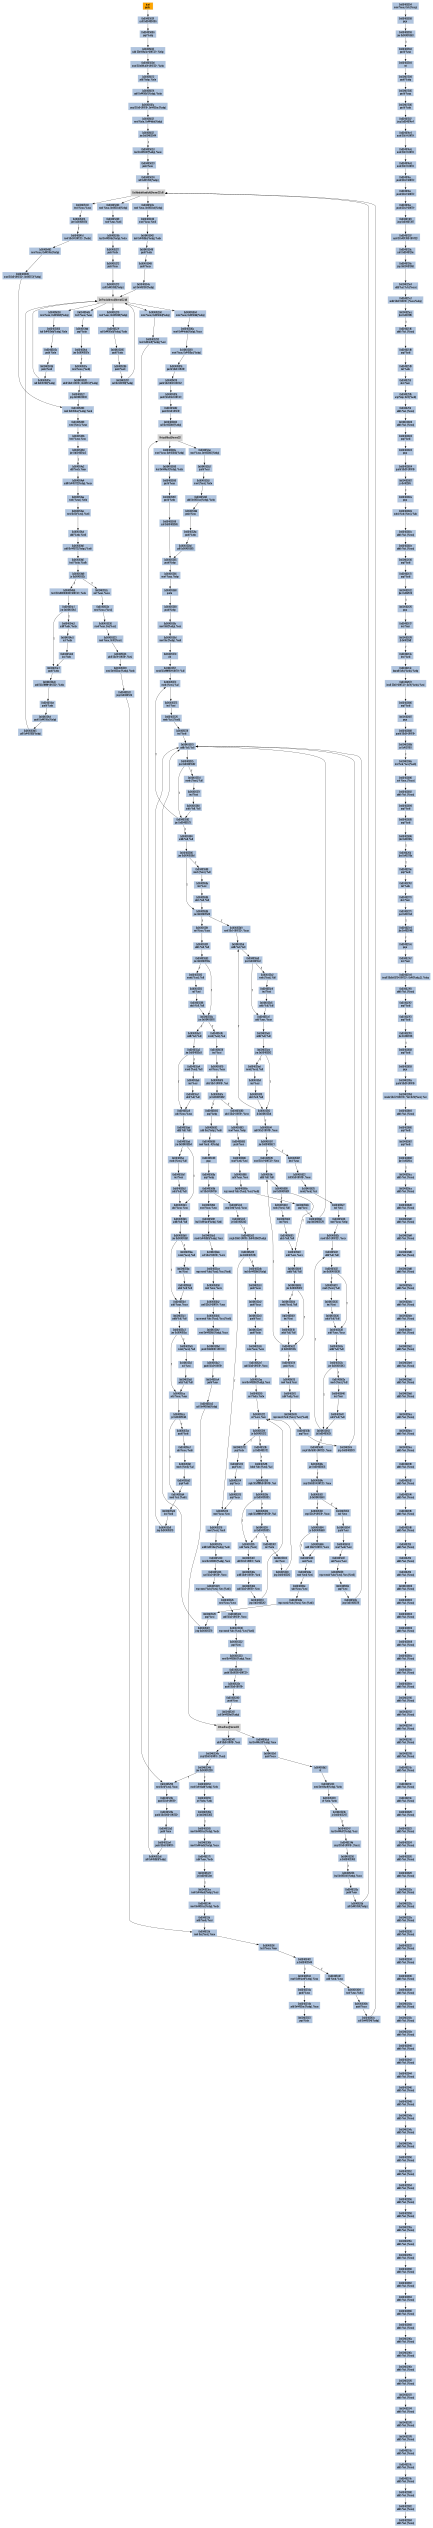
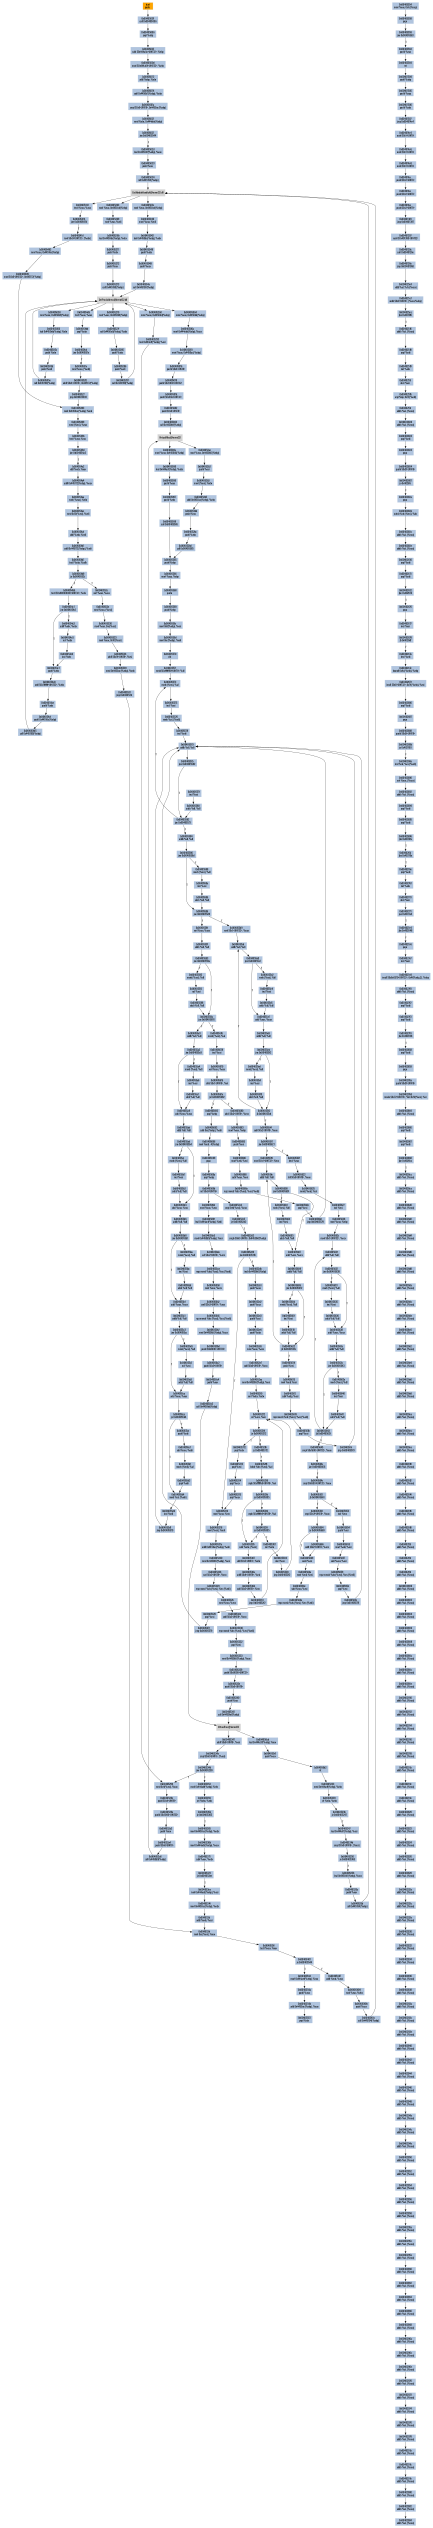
node "0x0040557d movb (%esi), %dl": removed
